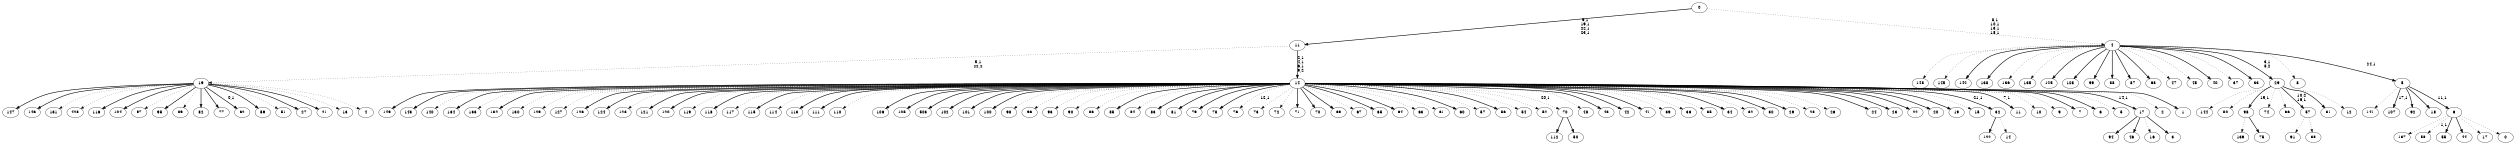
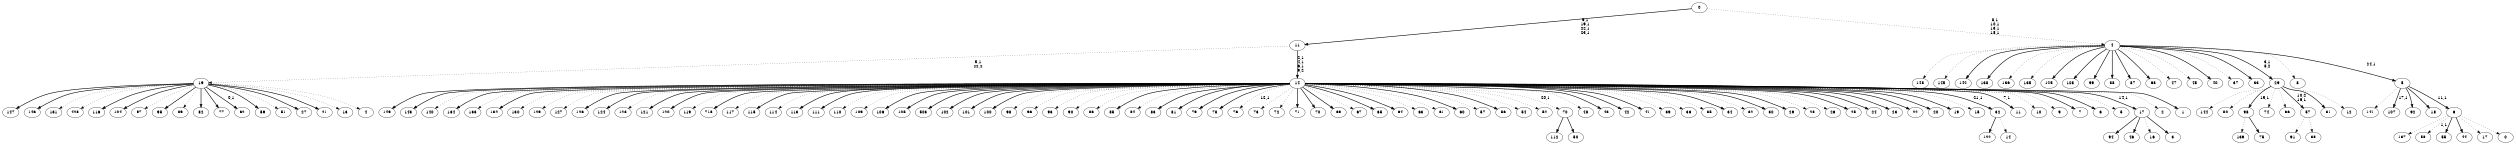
node "118": label "118" -> "718"
node "109": added
node "25": added
